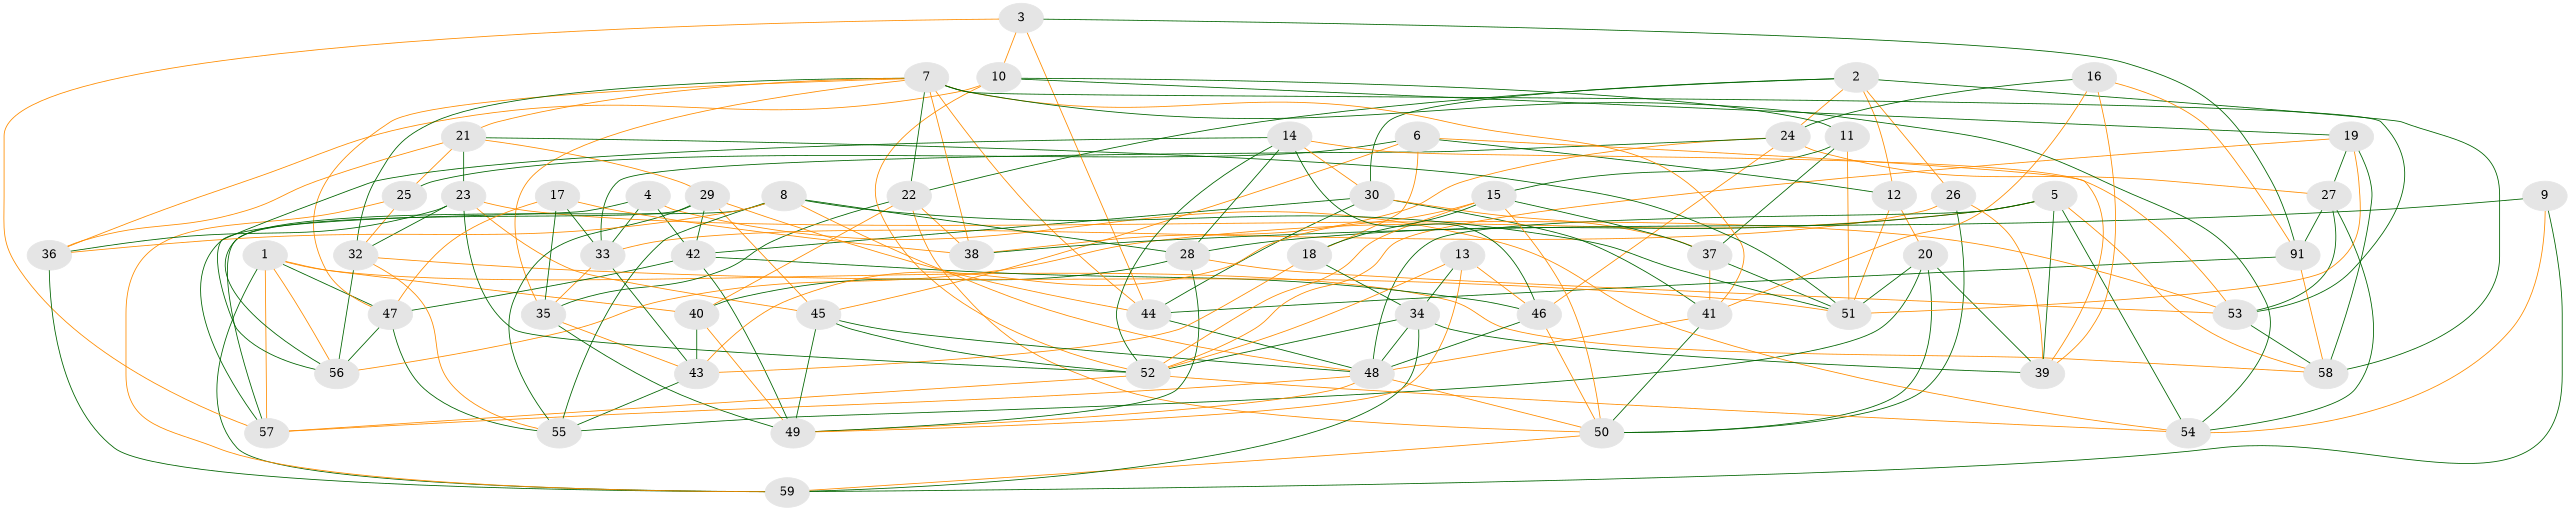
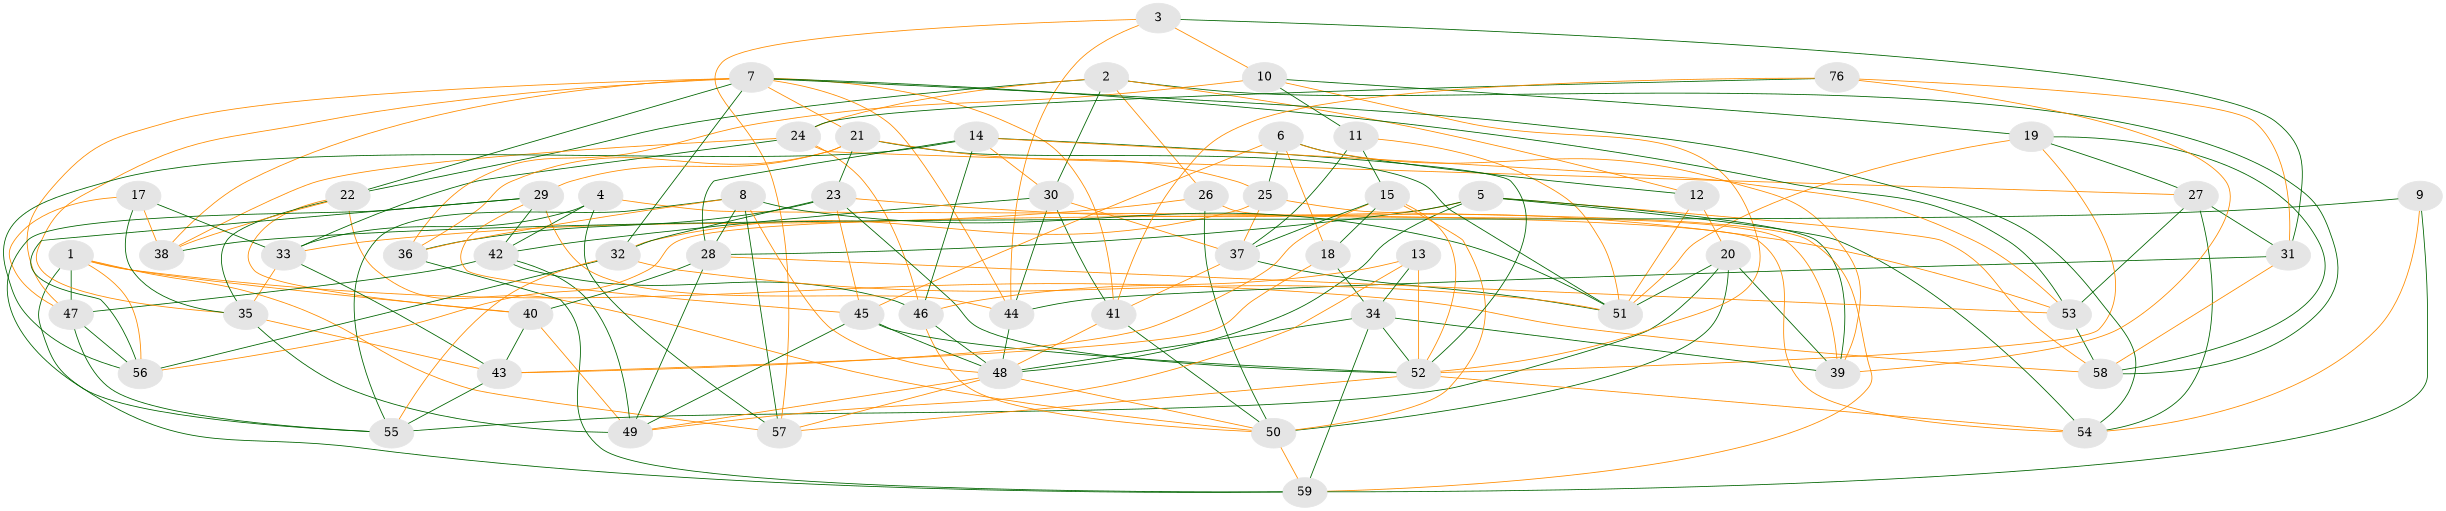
node "16": label "16" -> "76"
edge "25" -- "37": added
node "91": label "91" -> "31"
